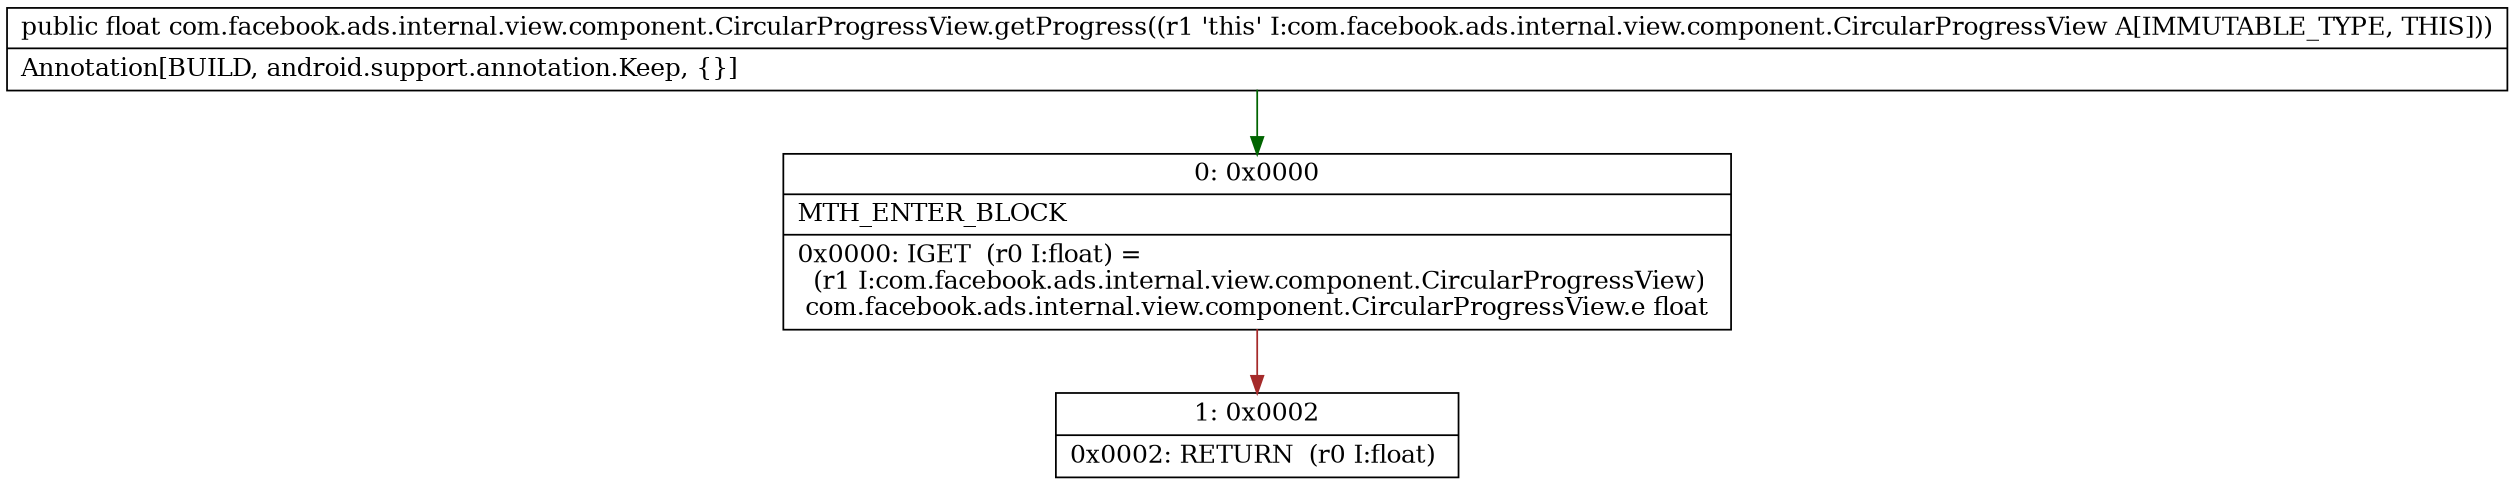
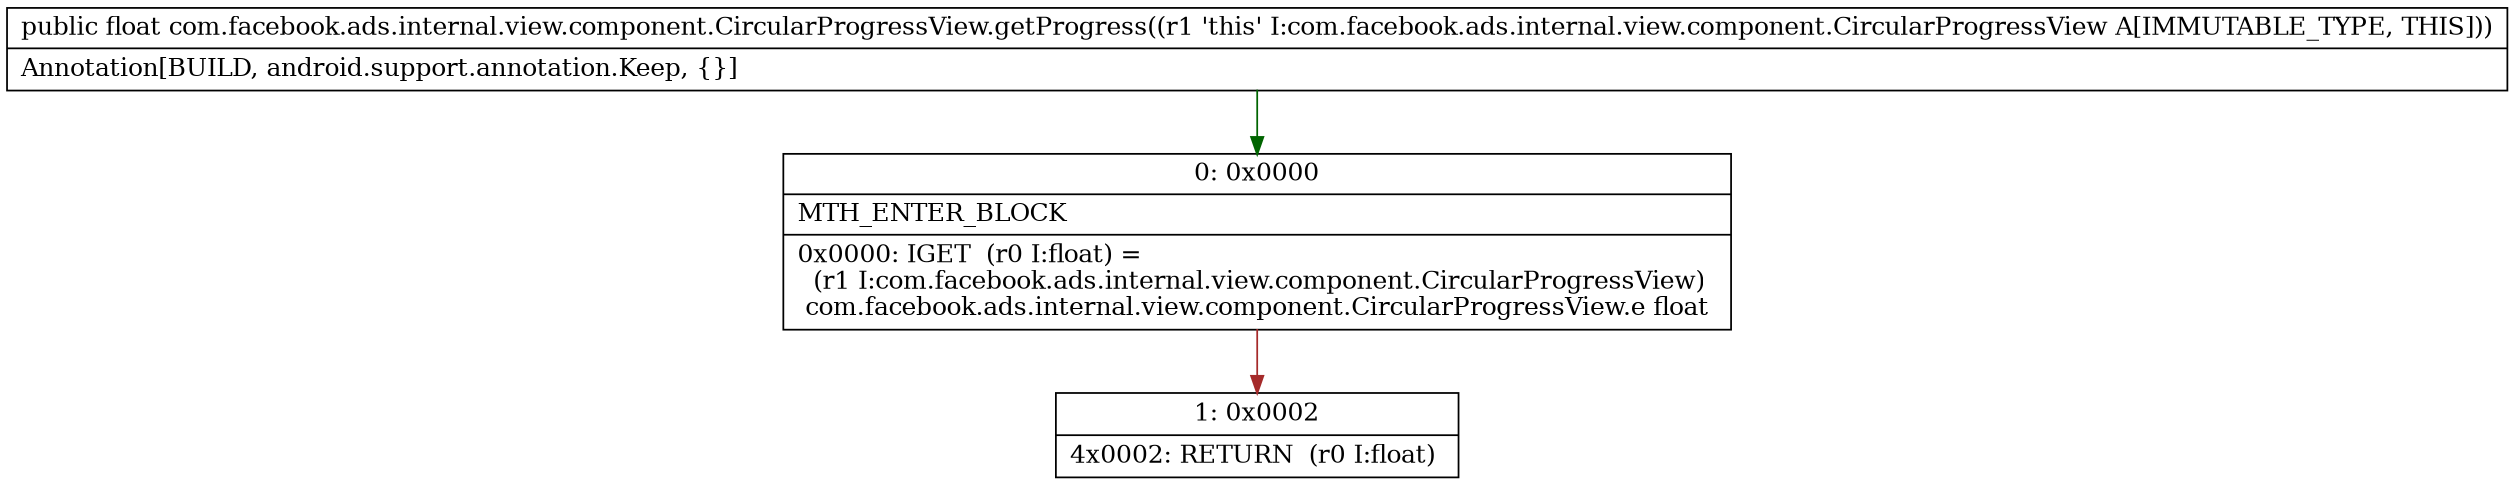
node "1: 0x0002": text "0x0002: RETURN  (r0 I:float)" -> "4x0002: RETURN  (r0 I:float)"
